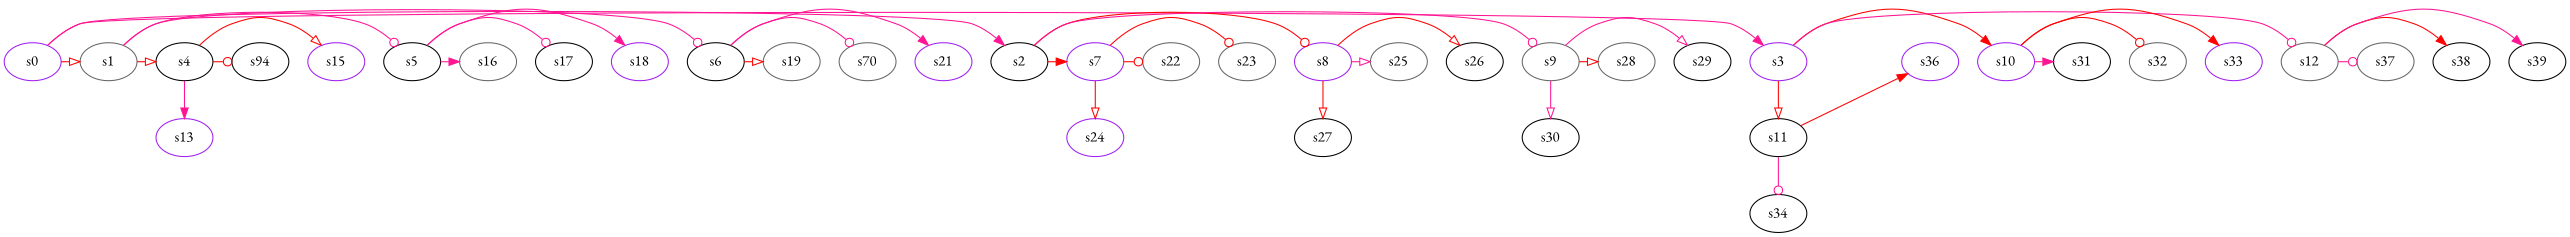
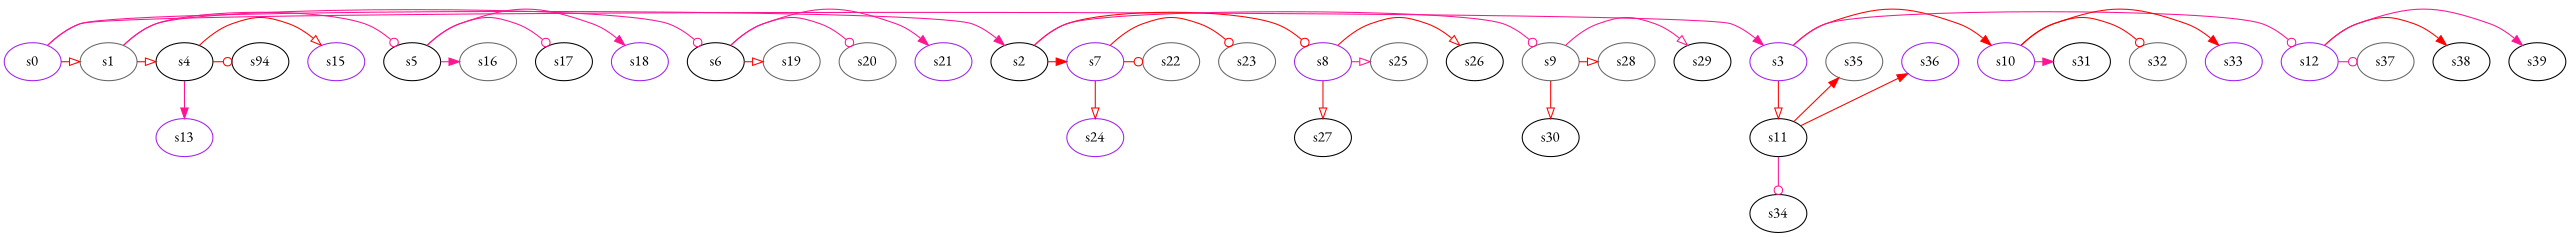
node "s70": label "s70" -> "s20"
node "s35": added
node "s12": color gray40 -> purple
edge "s9" -> "s30": color deeppink -> red
